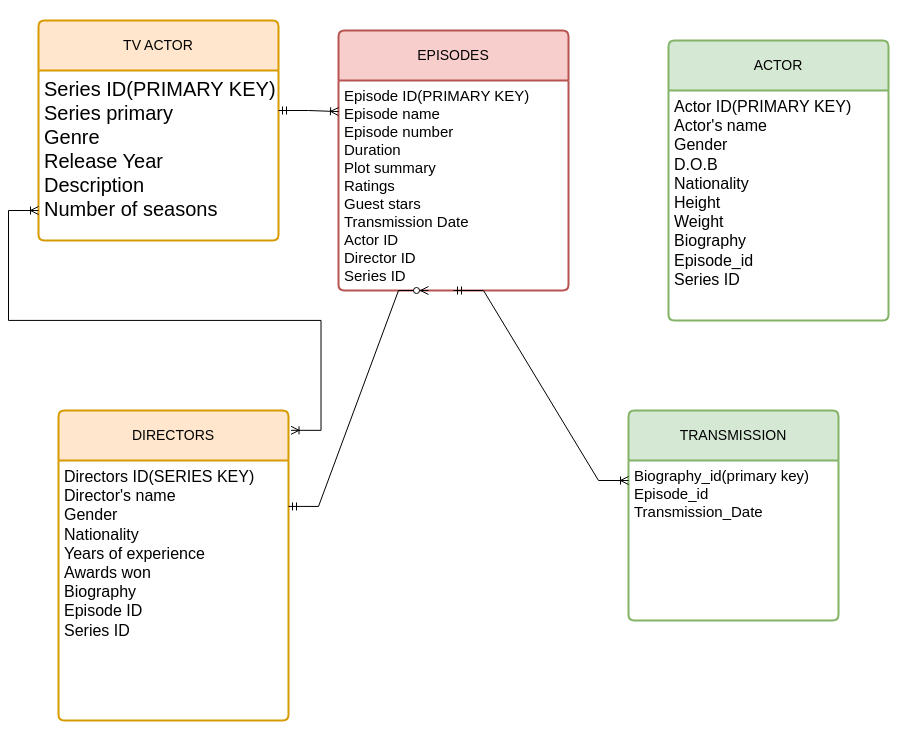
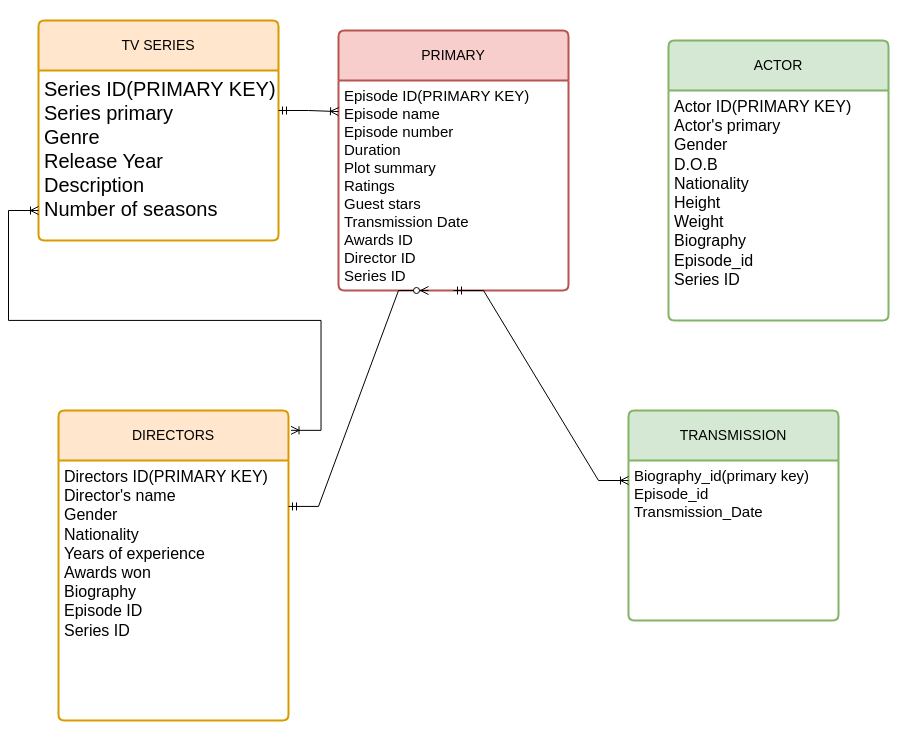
node "TV ACTOR": label "TV ACTOR" -> "TV SERIES"
node "EPISODES": label "EPISODES" -> "PRIMARY"
node "Episode ID(PRIMARY KEY) Episode name Episode number Duration Plot summary Ratings Guest stars Transmission Date Actor ID Director ID Series ID": label "Episode ID(PRIMARY KEY) Episode name Episode number Duration Plot summary Ratings Guest stars Transmission Date Actor ID Director ID Series ID" -> "Episode ID(PRIMARY KEY) Episode name Episode number Duration Plot summary Ratings Guest stars Transmission Date Awards ID Director ID Series ID"
node "Actor ID(PRIMARY KEY) Actor's name Gender D.O.B Nationality Height Weight Biography Episode_id Series ID": label "Actor ID(PRIMARY KEY) Actor's name Gender D.O.B Nationality Height Weight Biography Episode_id Series ID" -> "Actor ID(PRIMARY KEY) Actor's primary Gender D.O.B Nationality Height Weight Biography Episode_id Series ID"
node "Directors ID(SERIES KEY) Director's name Gender Nationality Years of experience Awards won Biography Episode ID Series ID": label "Directors ID(SERIES KEY) Director's name Gender Nationality Years of experience Awards won Biography Episode ID Series ID" -> "Directors ID(PRIMARY KEY) Director's name Gender Nationality Years of experience Awards won Biography Episode ID Series ID"
